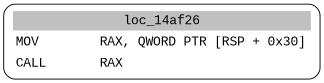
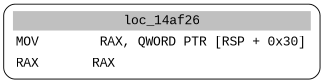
node "loc_14af26": text "CALL       RAX" -> "RAX       RAX"
